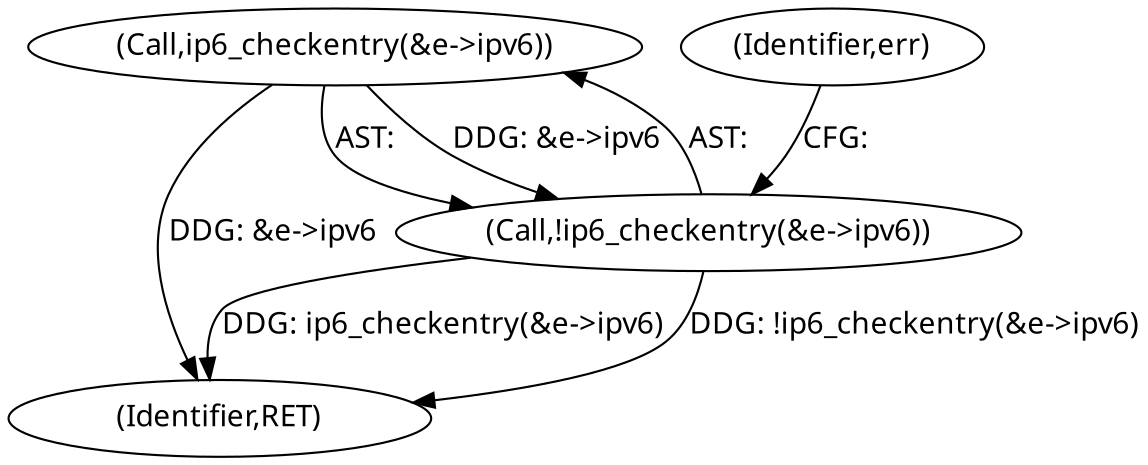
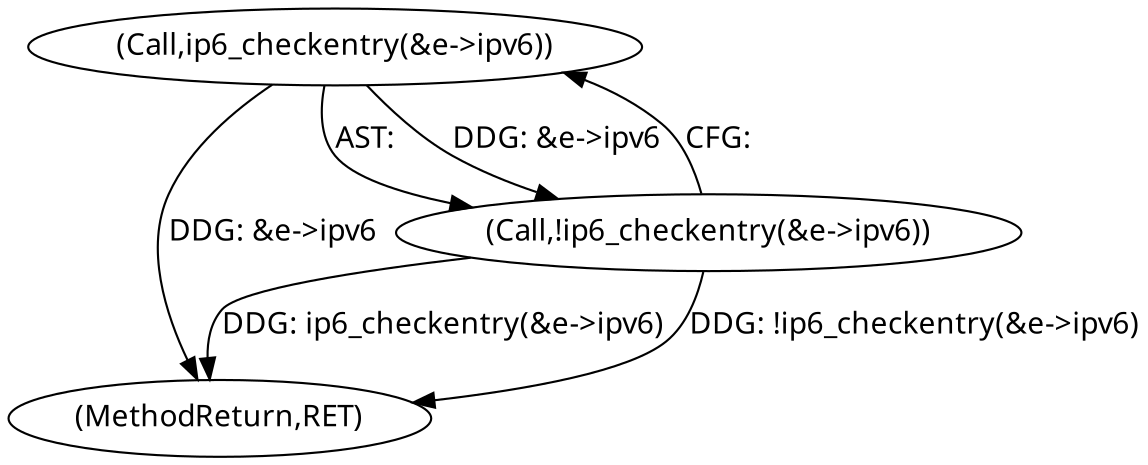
node "(Identifier,err)": removed
edge "(Call,!ip6_checkentry(&e->ipv6))" -> "(Call,ip6_checkentry(&e->ipv6))": label "AST: " -> "CFG: "
node "(Identifier,RET)": label "(Identifier,RET)" -> "(MethodReturn,RET)"
